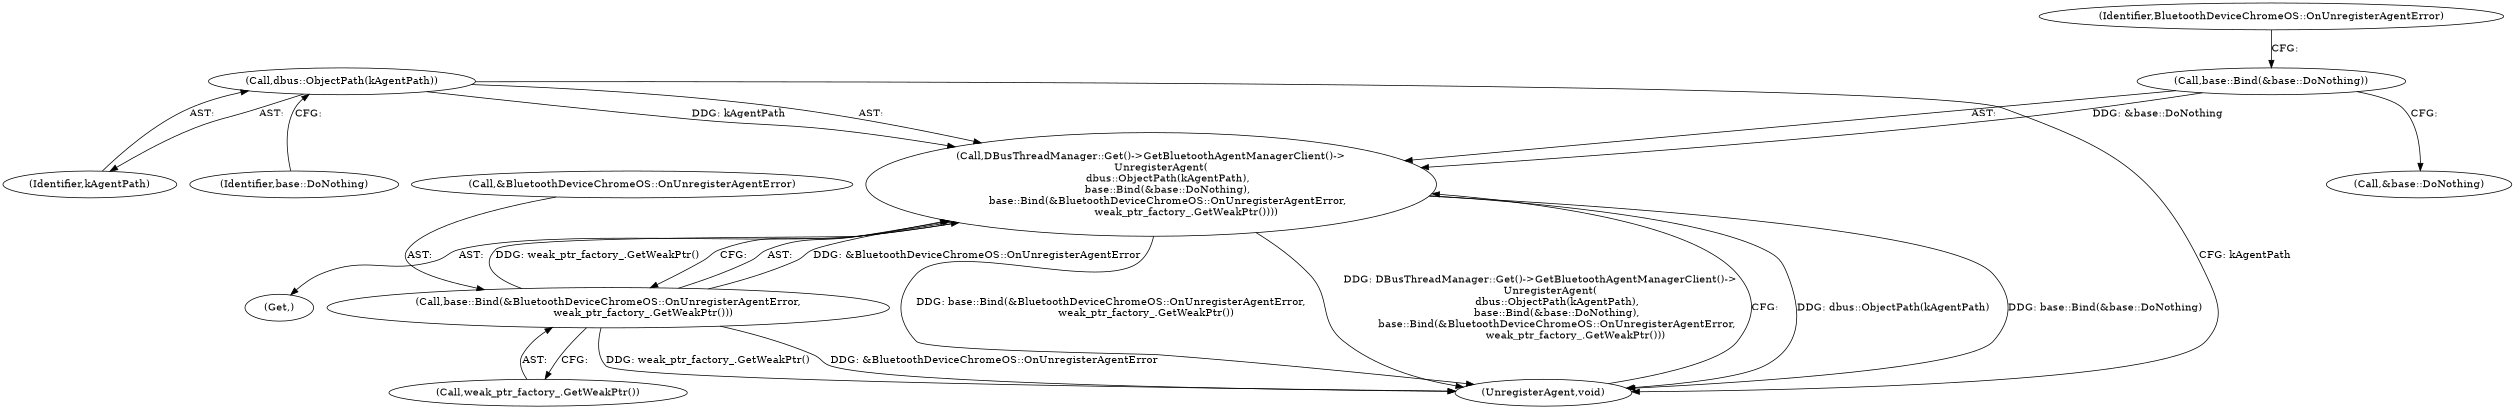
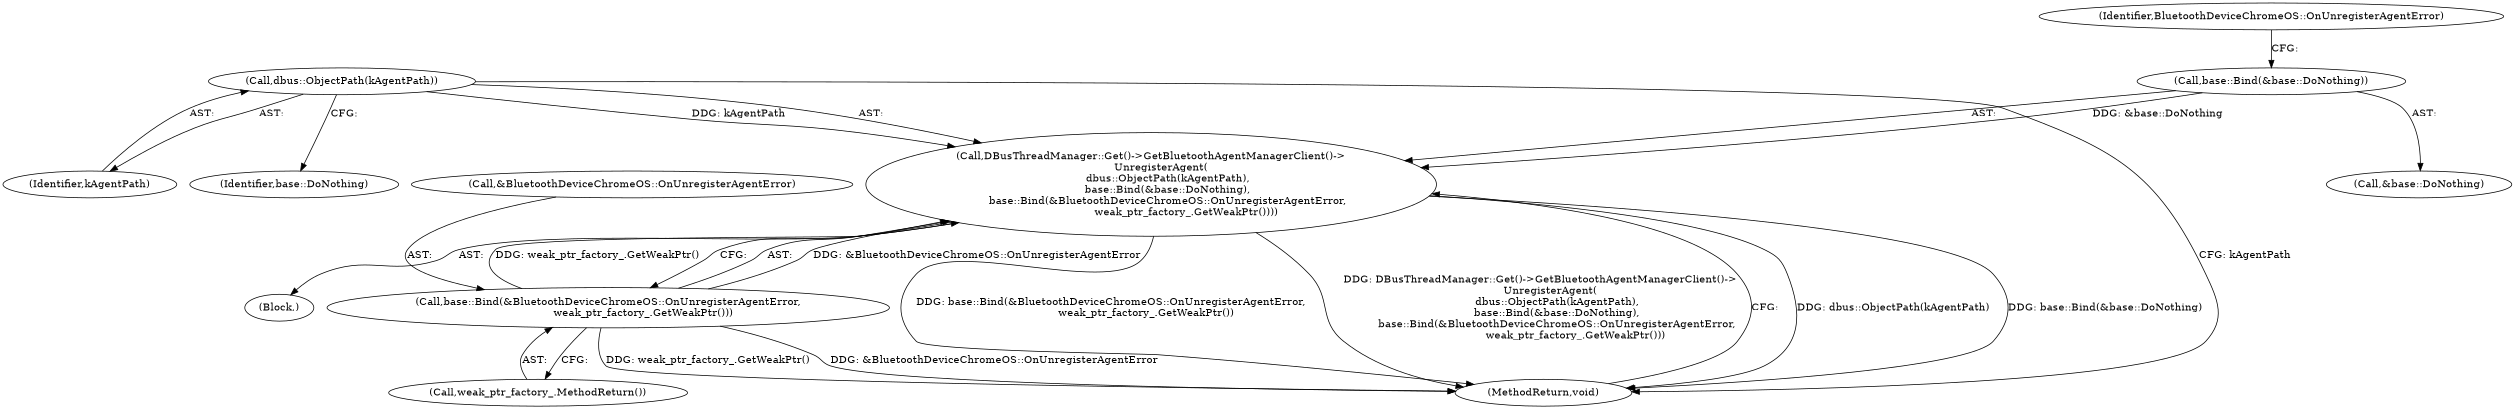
edge "(Call,base::Bind(&base::DoNothing))" -> "(Call,&base::DoNothing)": label "CFG: " -> "AST: "
edge "(Identifier,base::DoNothing)" -> "(Call,dbus::ObjectPath(kAgentPath))": reversed
node "(Get,)": label "(Get,)" -> "(Block,)"
node "(Call,weak_ptr_factory_.GetWeakPtr())": label "(Call,weak_ptr_factory_.GetWeakPtr())" -> "(Call,weak_ptr_factory_.MethodReturn())"
node "(UnregisterAgent,void)": label "(UnregisterAgent,void)" -> "(MethodReturn,void)"
